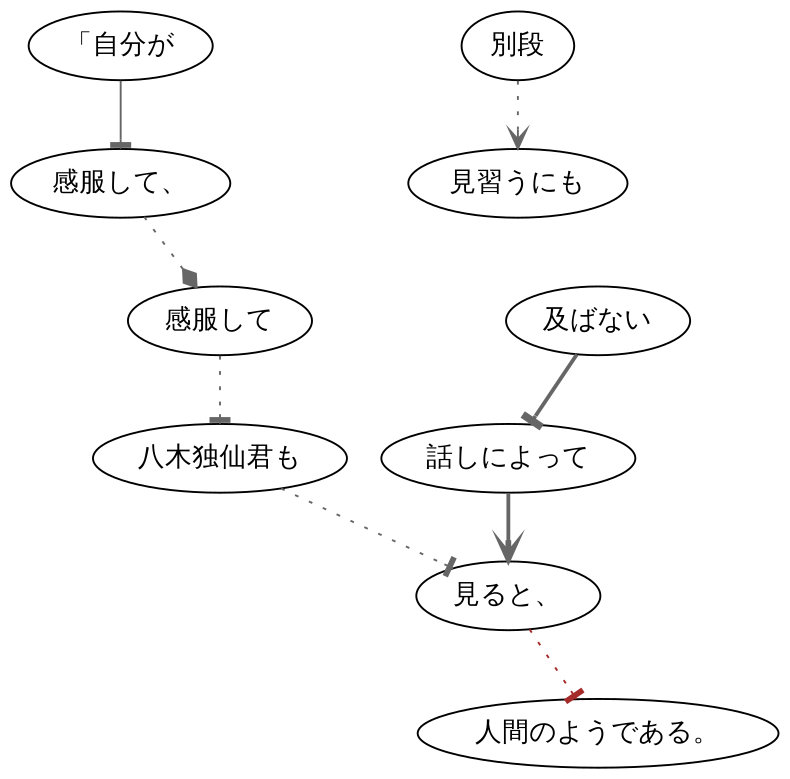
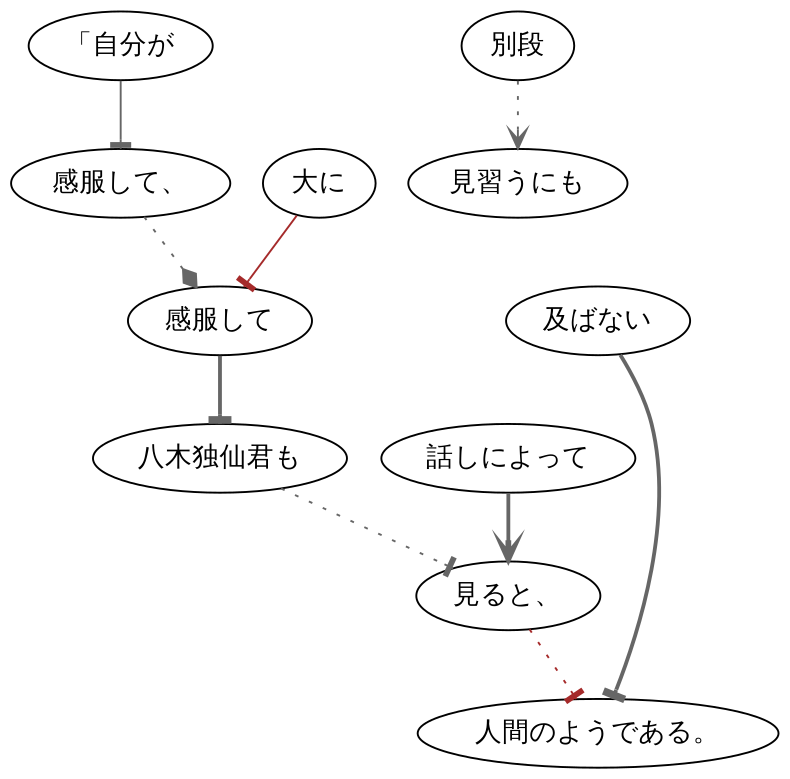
node "大に": added
edge "感服して" -> "八木独仙君も": style dotted -> bold
edge "及ばない" -> "話しによって": now "及ばない" -> "人間のようである。"
